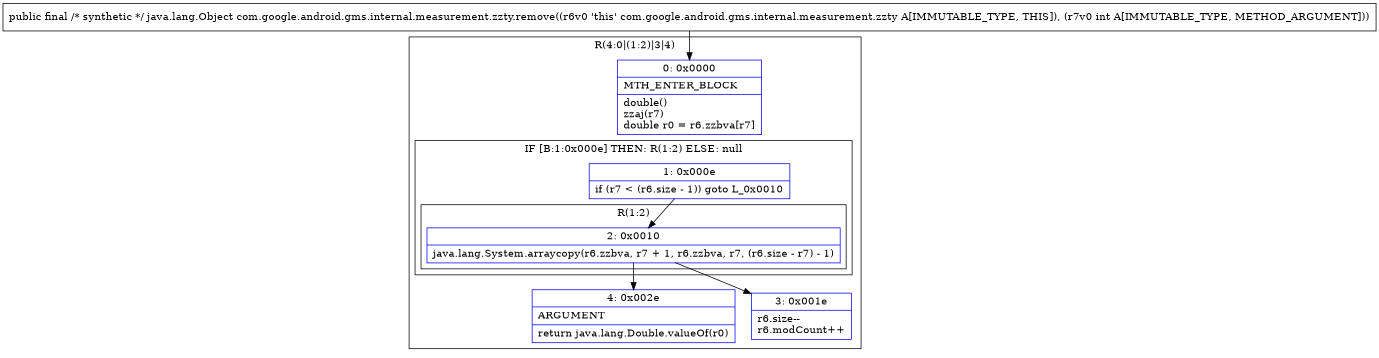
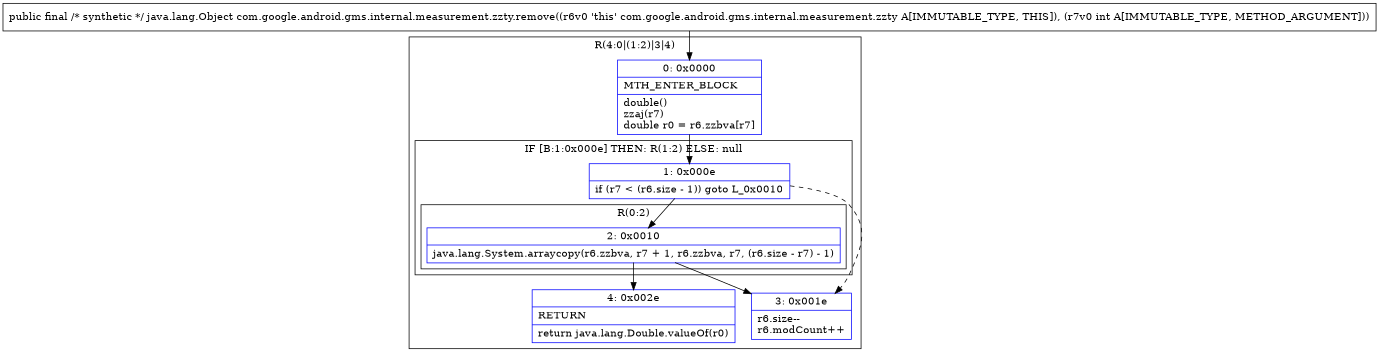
edge "0: 0x0000" -> "1: 0x000e": added
edge "1: 0x000e" -> "3: 0x001e": added
cluster "R(1:2)": label "R(1:2)" -> "R(0:2)"
node "4: 0x002e": text "ARGUMENT" -> "RETURN"
